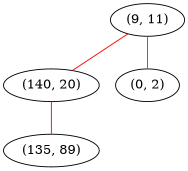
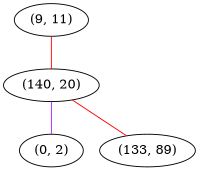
edge "(9, 11)" -- "(0, 2)": now "(140, 20)" -- "(0, 2)"
node "(135, 89)": label "(135, 89)" -> "(133, 89)"
